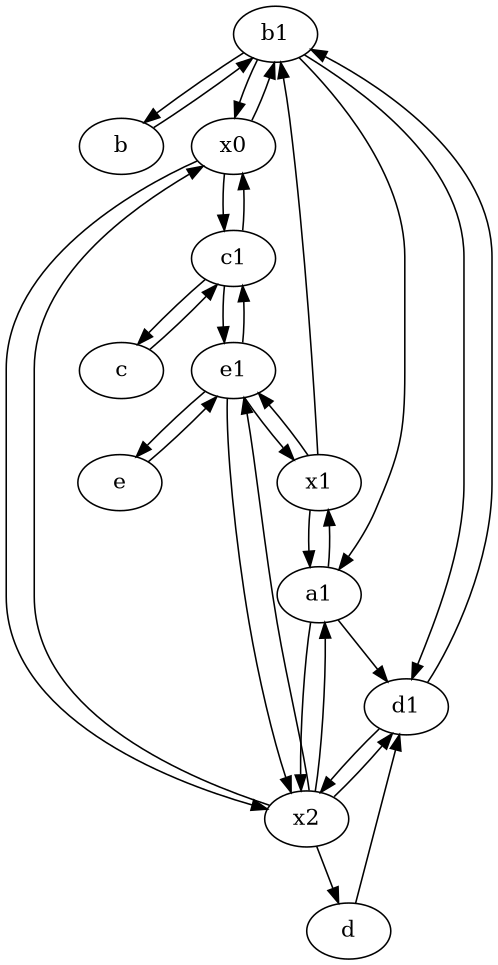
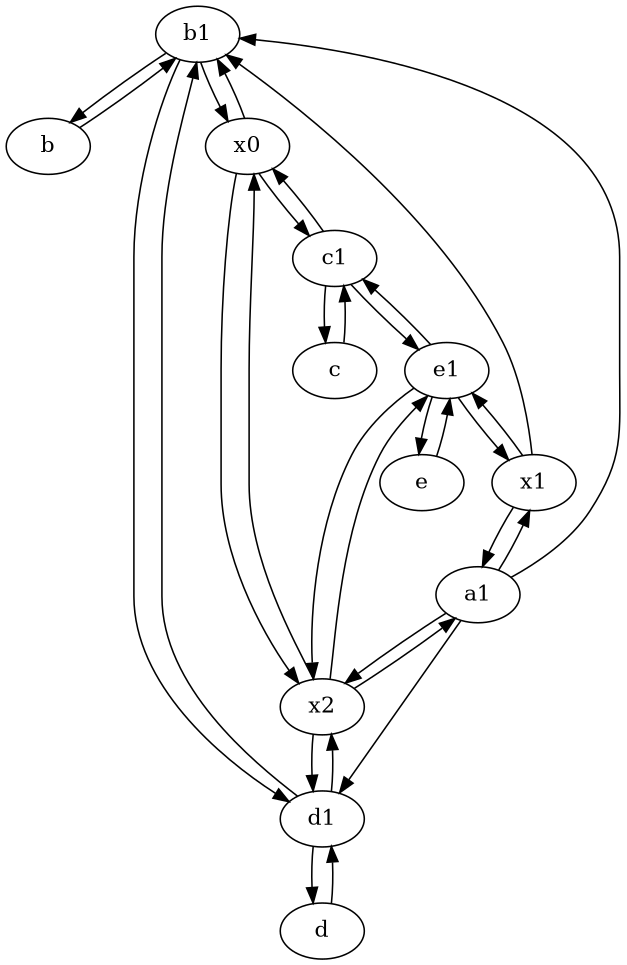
edge "b1" -> "a1": reversed
edge "x2" -> "d": now "d1" -> "d"
